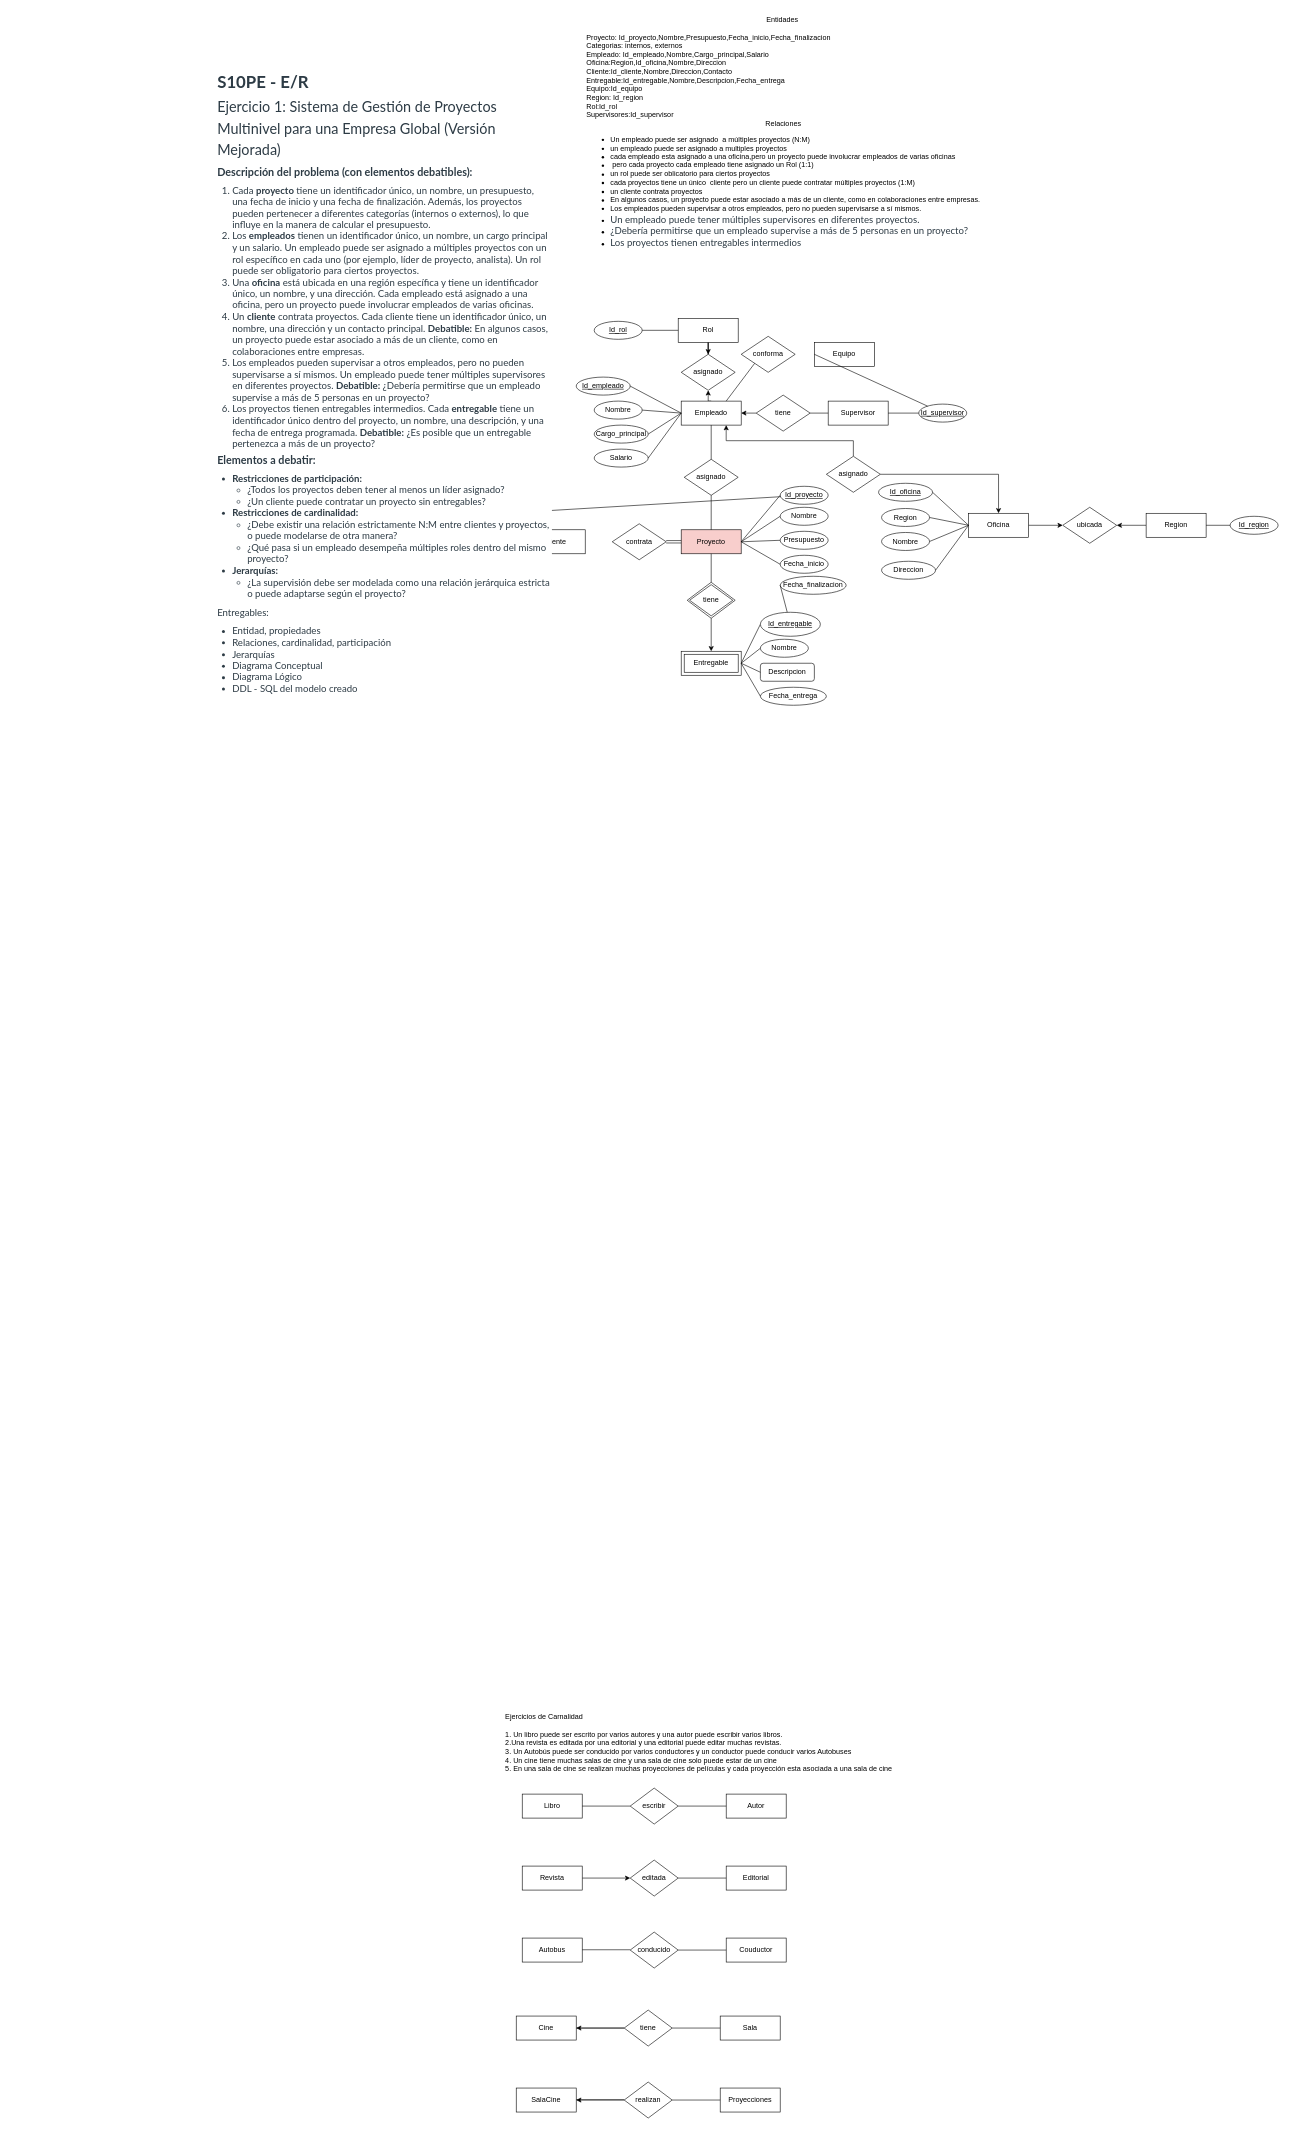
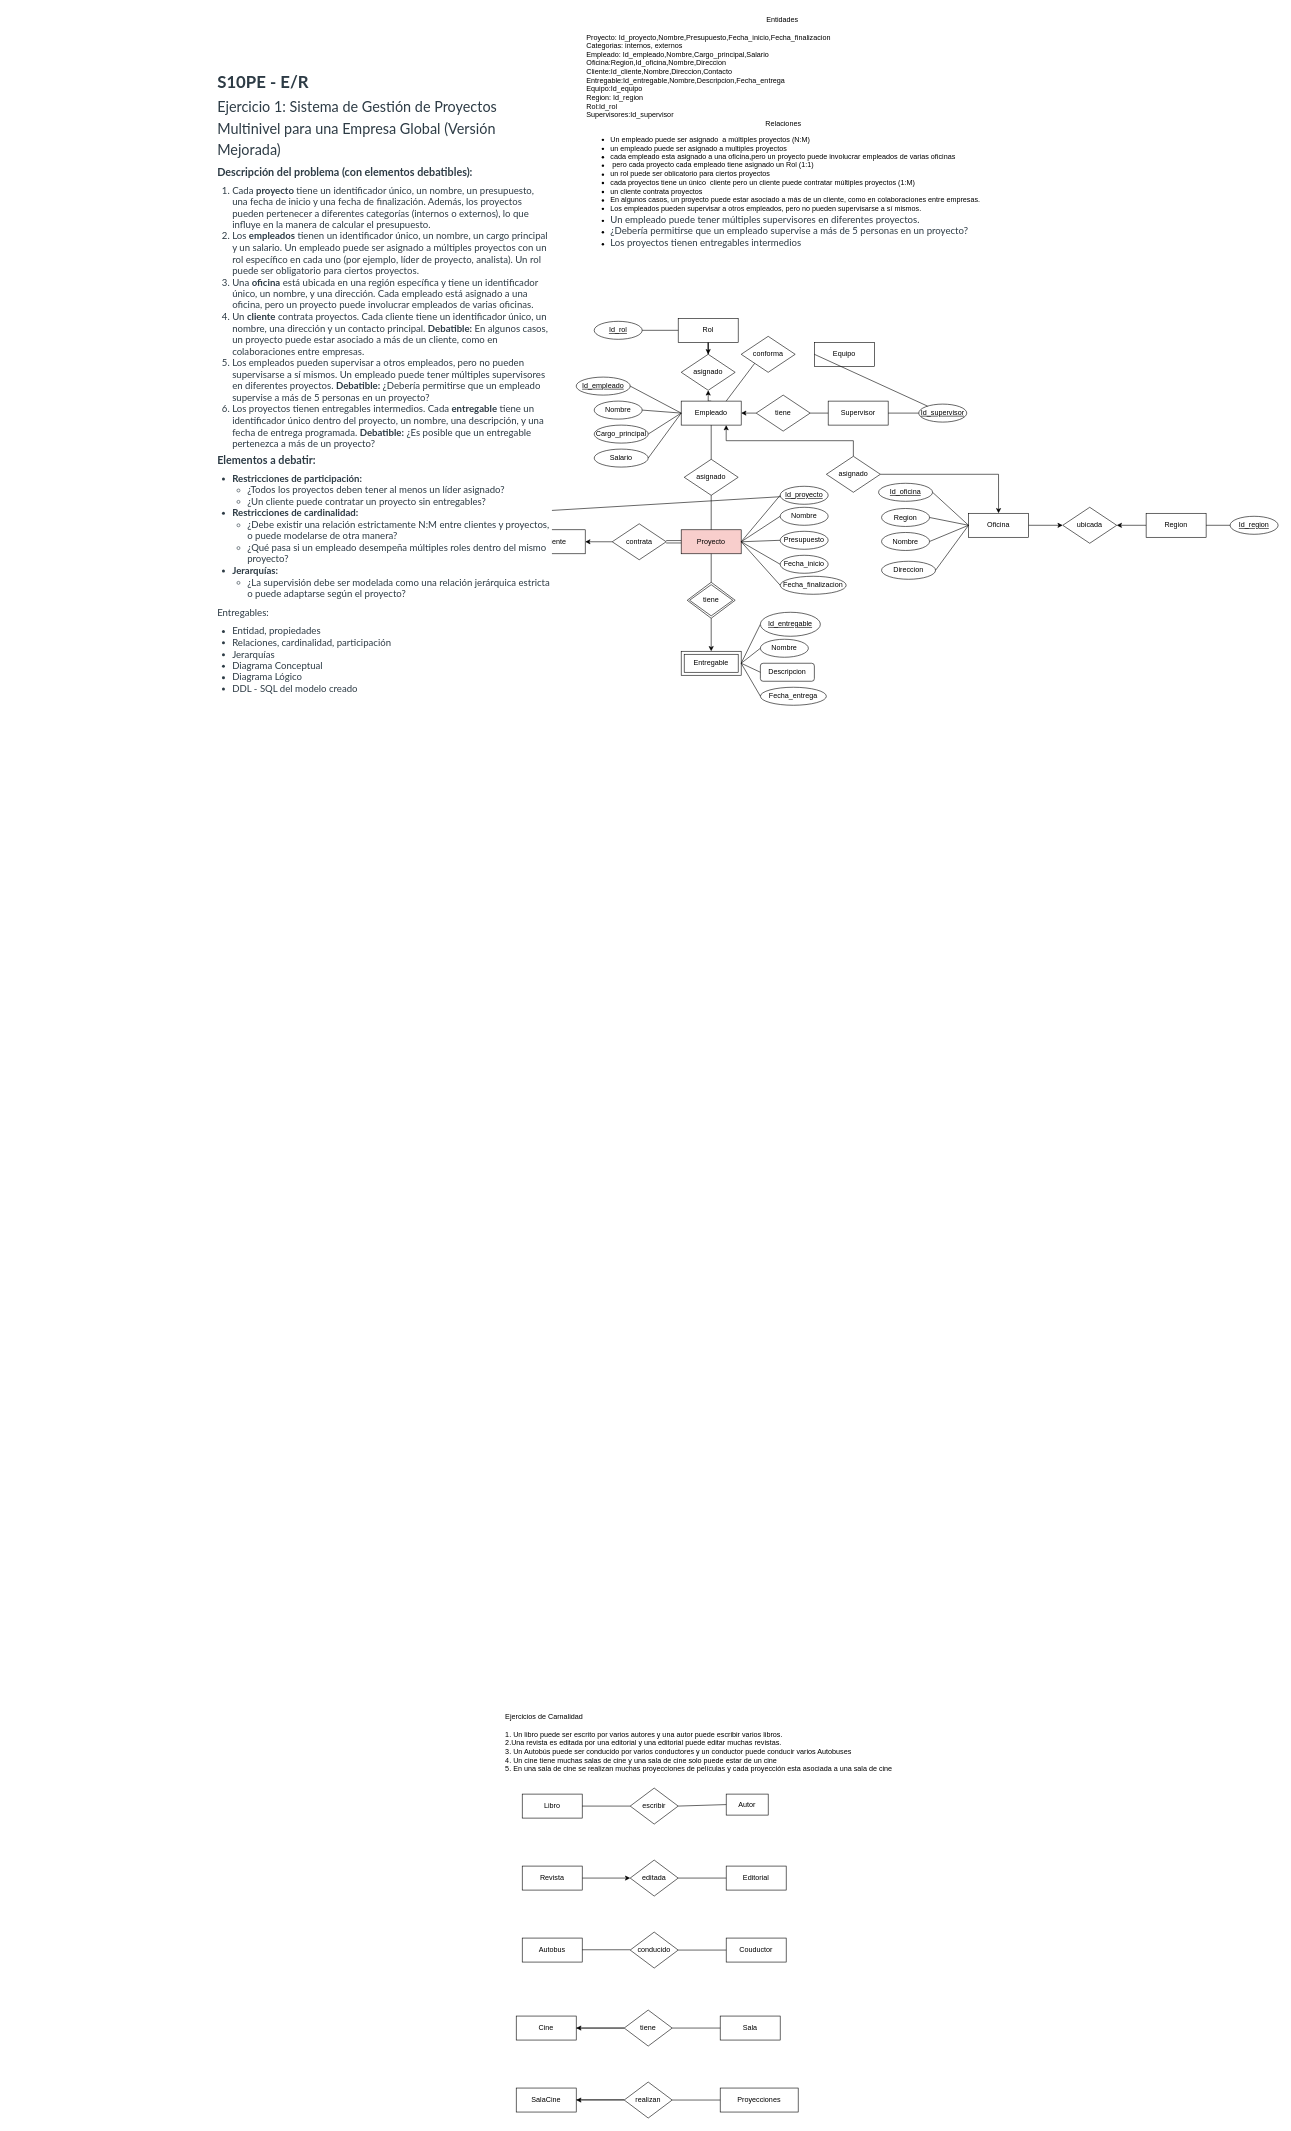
edge "contrata" -> "Cliente": added
edge "Fecha_finalizacion" -- "Id_entregable": now "Fecha_finalizacion" -- "Proyecto"
node "Autor": size 60x24 -> 42x21
node "Proyecciones": size 60x24 -> 78x24
